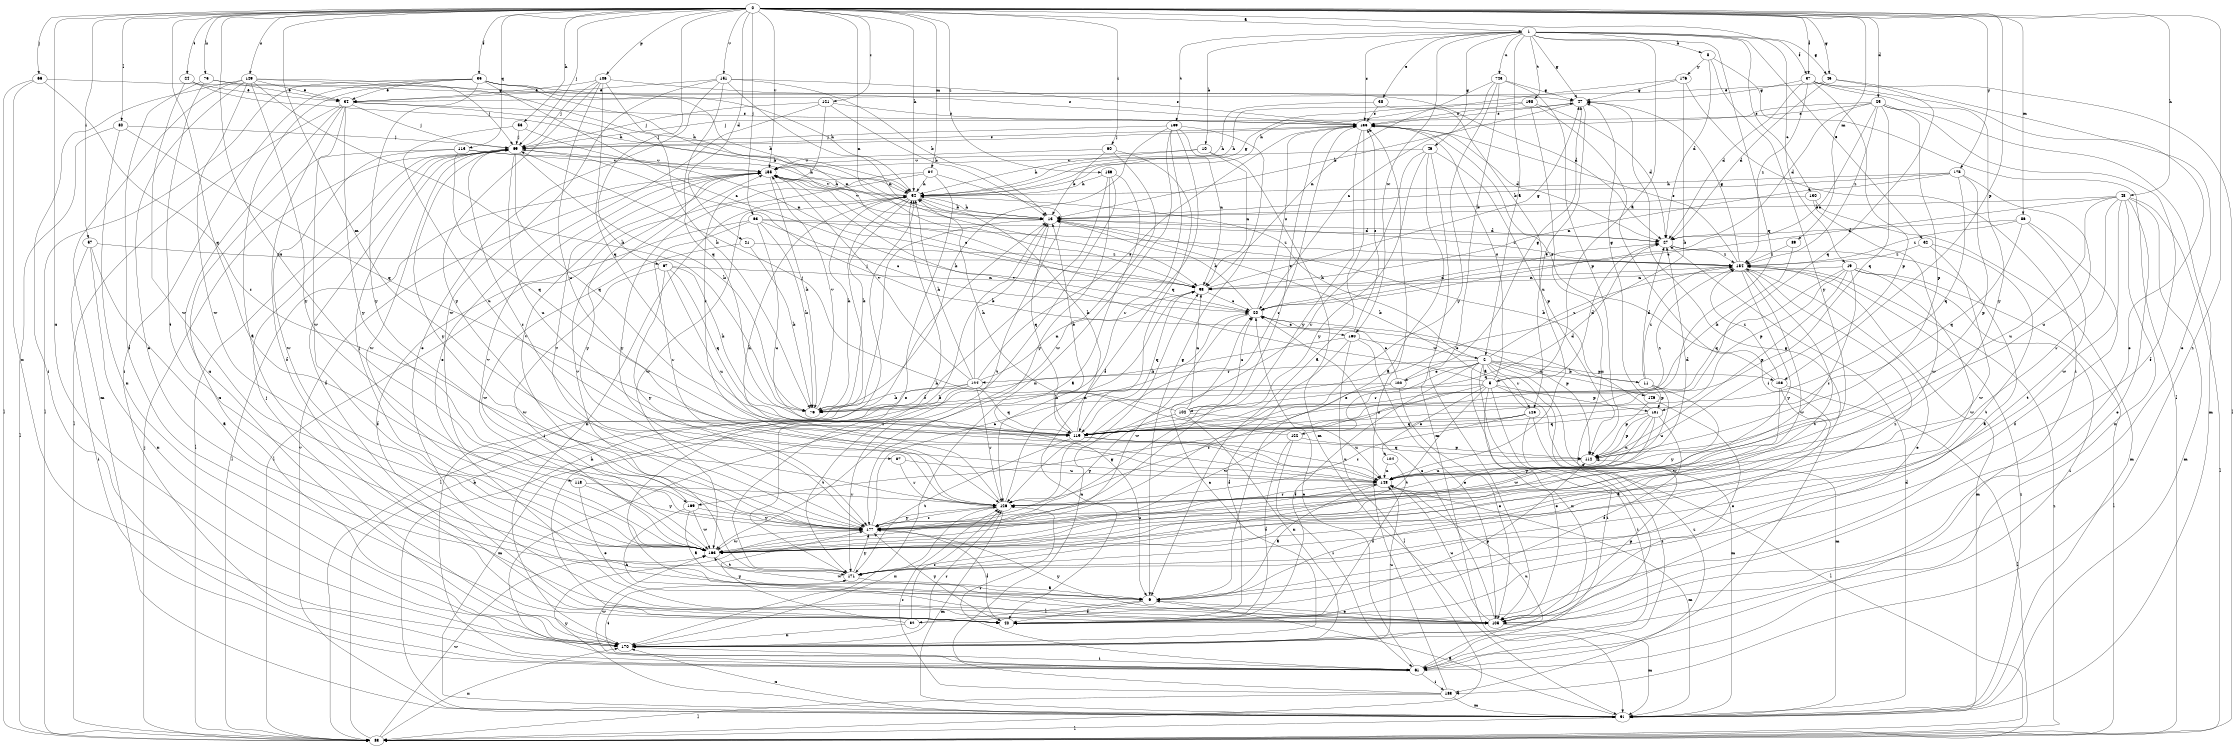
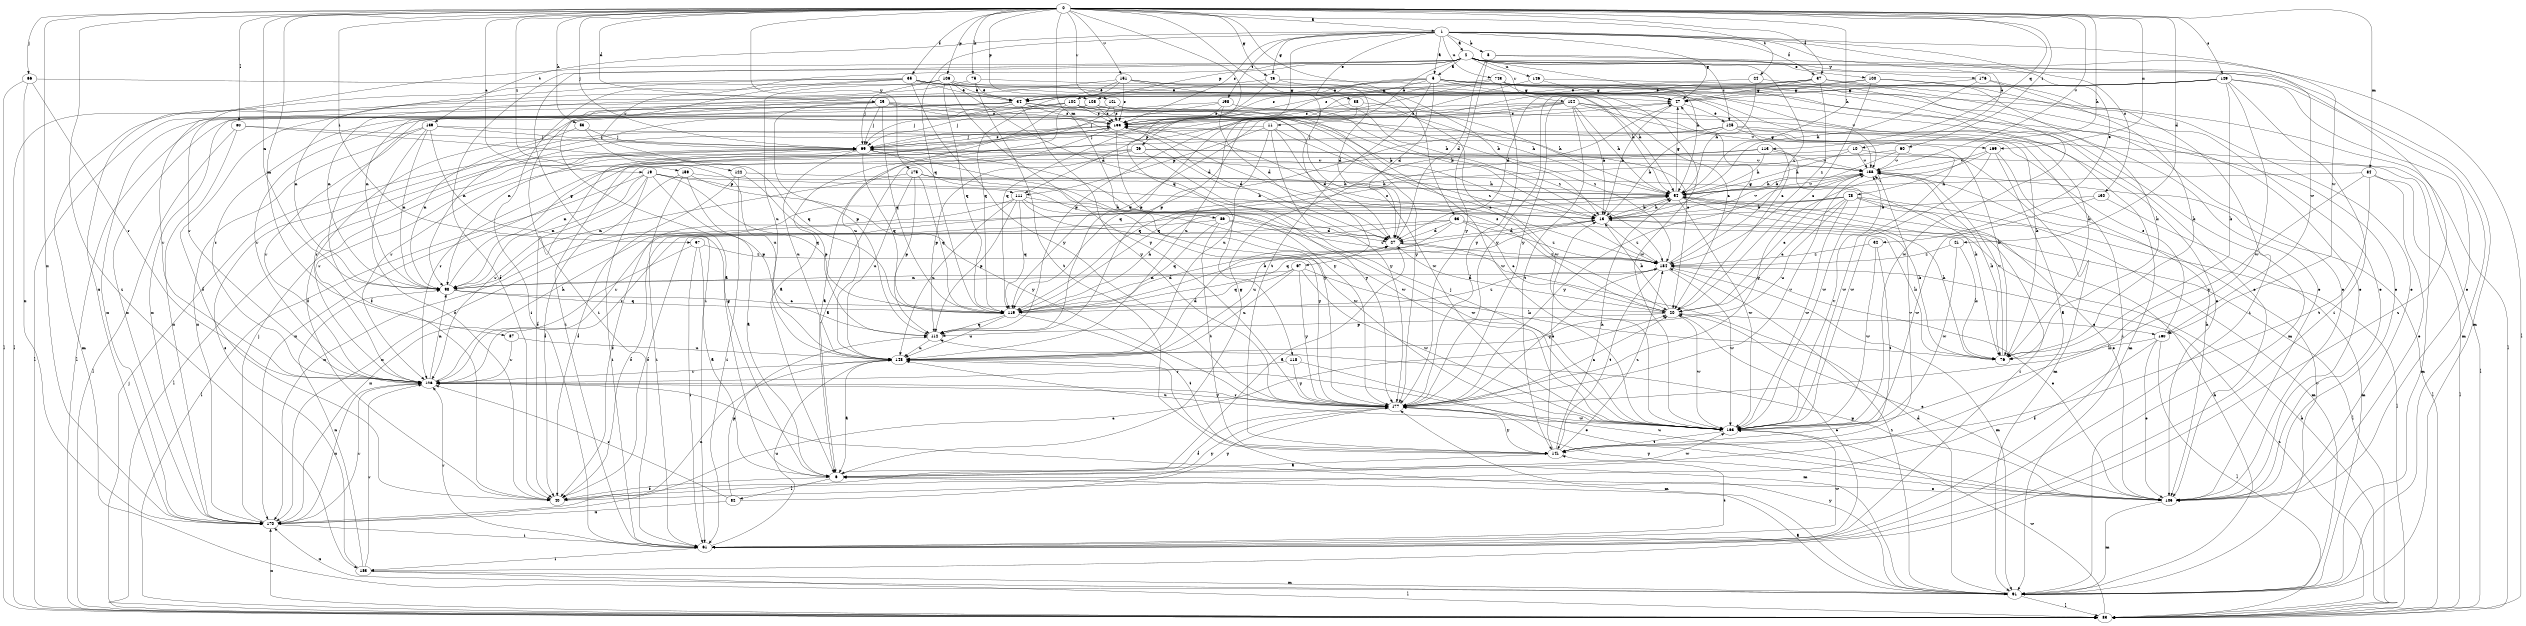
edge "25" -> "126": added, label "r"
node "89": removed
edge "160" -> "2": reversed
node "101": label "101" -> "111"
node "104": removed
node "171": label "171" -> "141"
